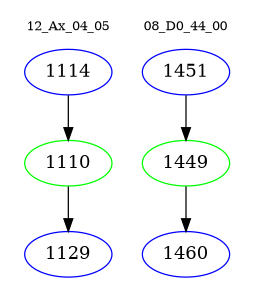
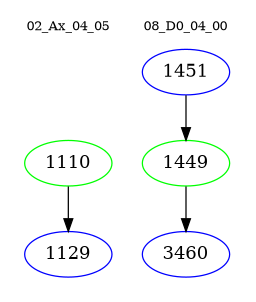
cluster "12_Ax_04_05": label "12_Ax_04_05" -> "02_Ax_04_05"
cluster "08_D0_44_00": label "08_D0_44_00" -> "08_D0_04_00"
node "1114": removed
node "1460": label "1460" -> "3460"
